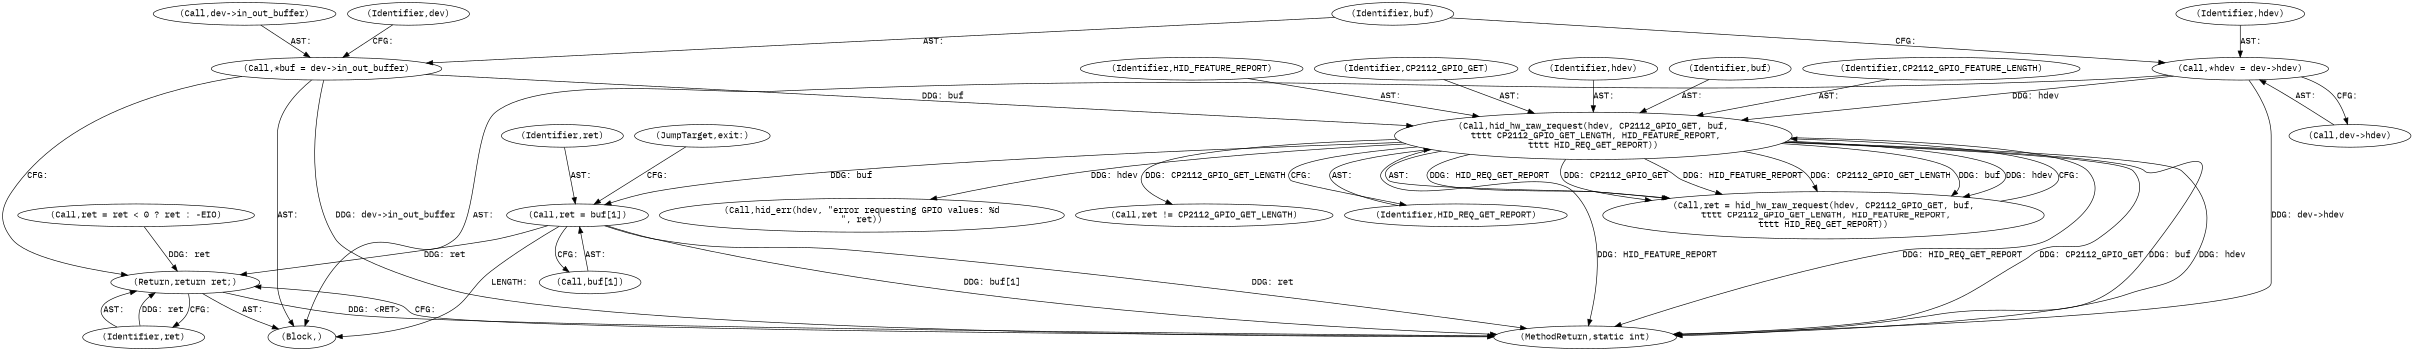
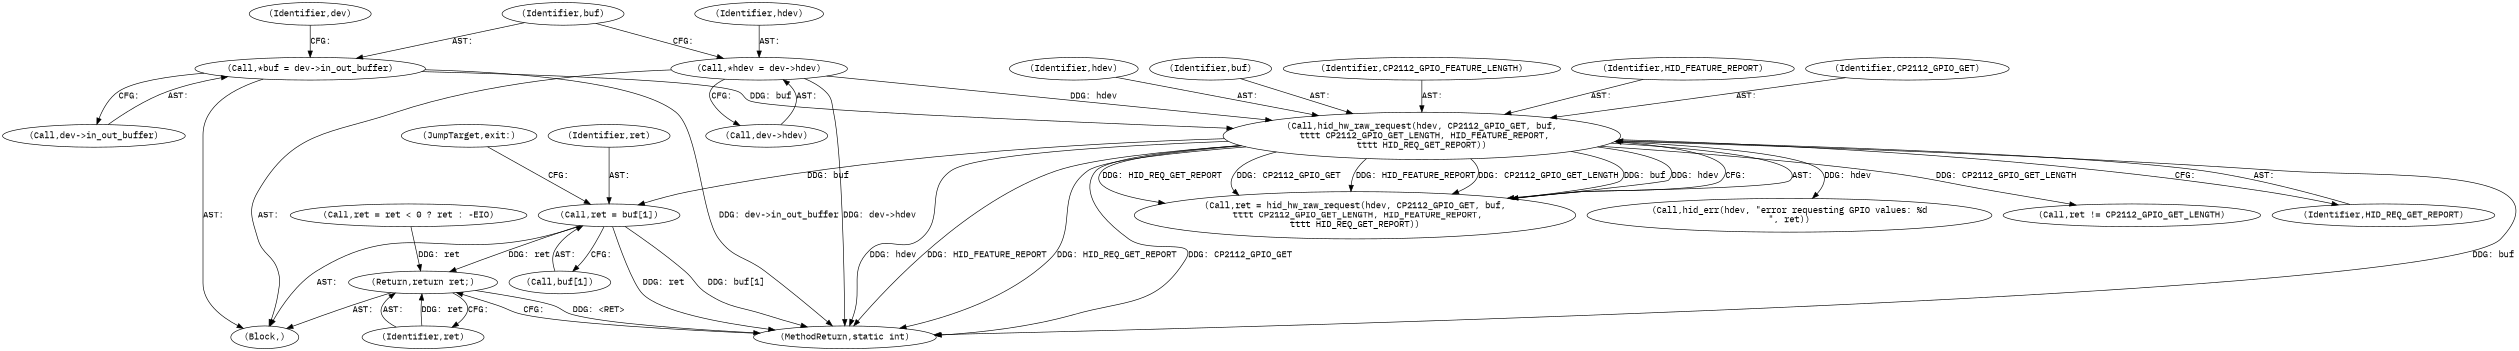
edge "(Call,*buf = dev->in_out_buffer)" -> "(Return,return ret;)": now "(Call,*buf = dev->in_out_buffer)" -> "(Call,dev->in_out_buffer)"
edge "(Call,ret = buf[1])" -> "(Block,)": label "LENGTH: " -> "AST: "
